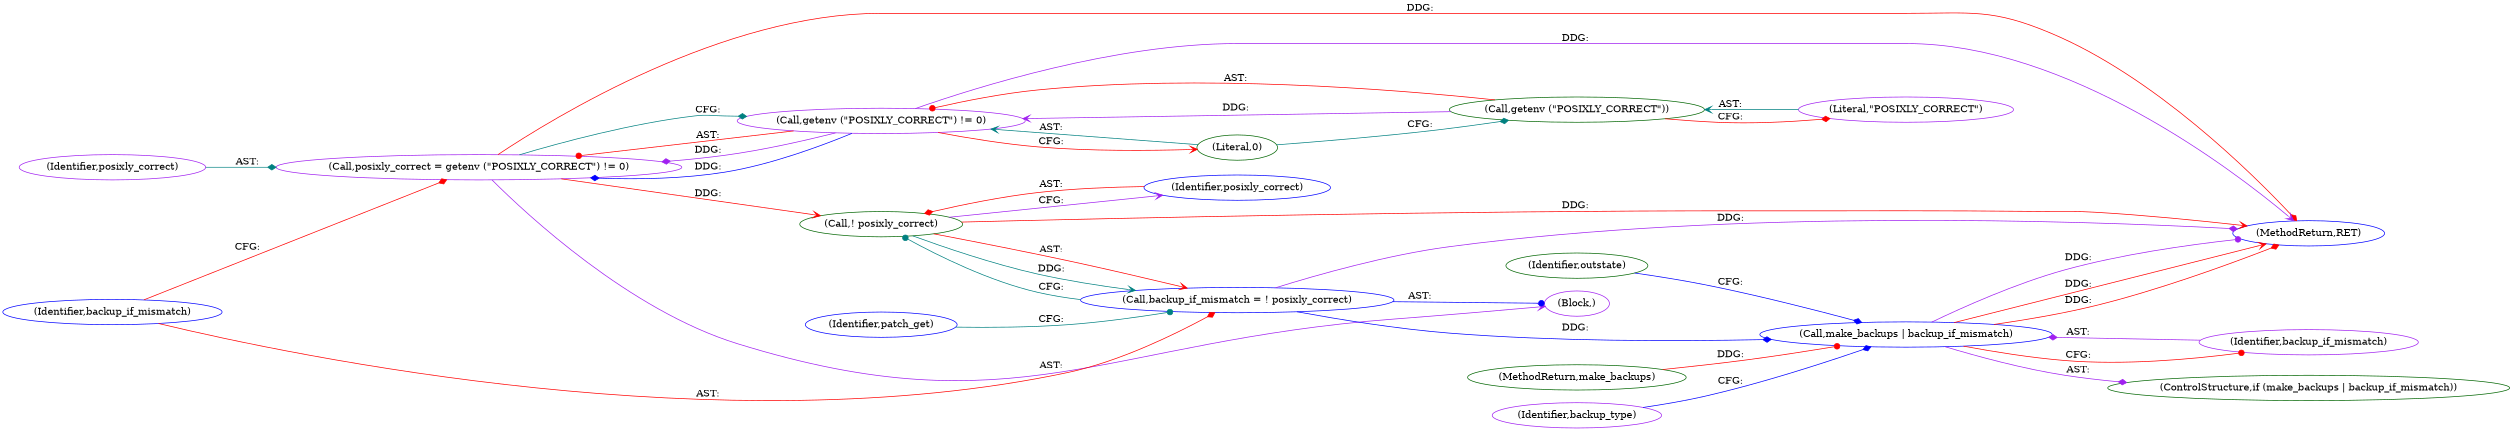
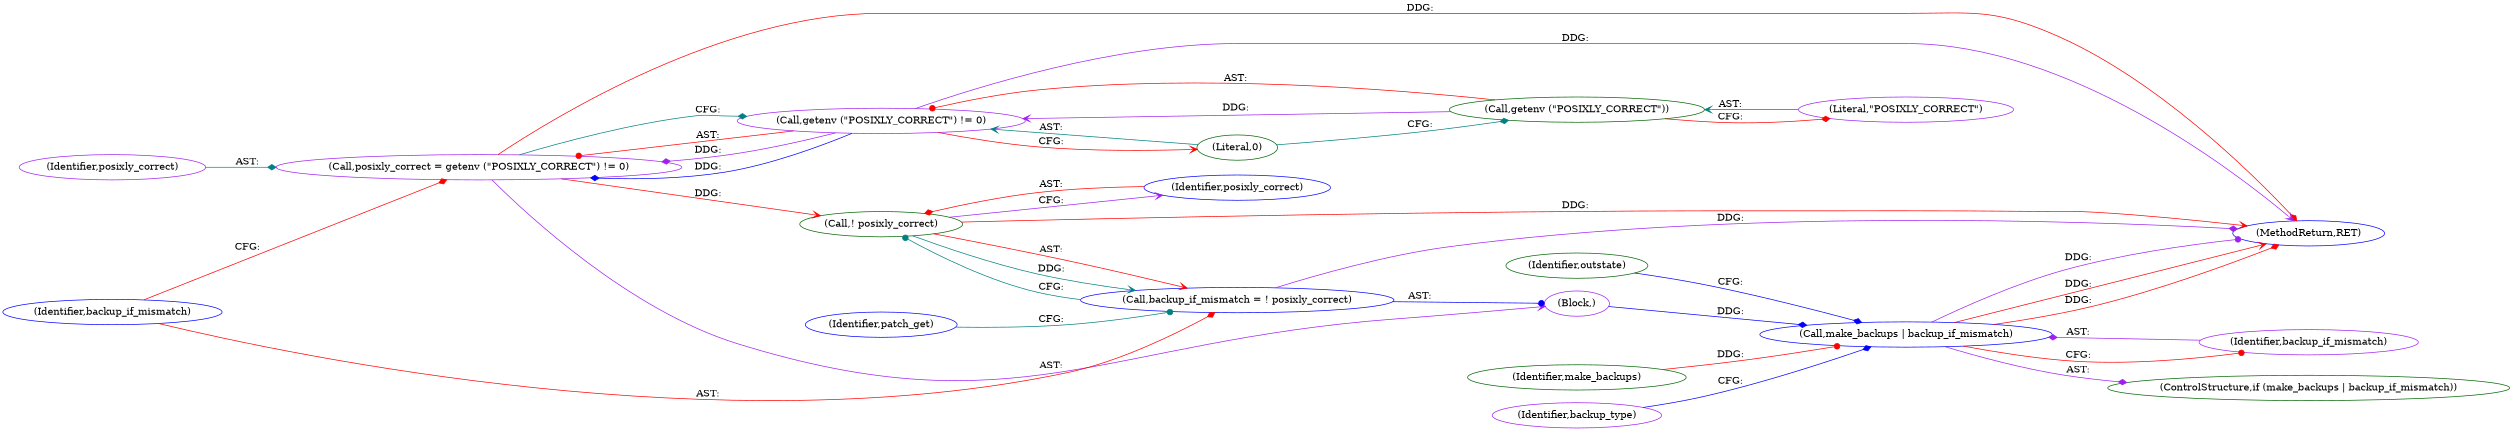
edge "(Call,backup_if_mismatch = ! posixly_correct)" -> "(Call,make_backups | backup_if_mismatch)": now "(Block,)" -> "(Call,make_backups | backup_if_mismatch)"
node "(MethodReturn,make_backups)": label "(MethodReturn,make_backups)" -> "(Identifier,make_backups)"
